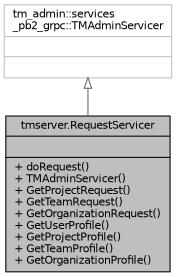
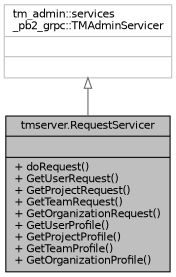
node "tmserver.RequestServicer": text "+ TMAdminServicer()" -> "+ GetUserRequest()"
